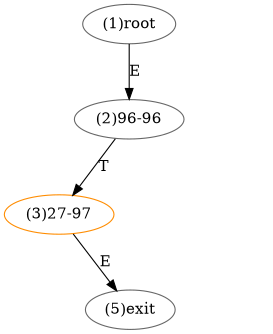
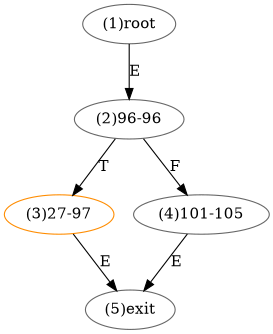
node "(4)101-105": added
